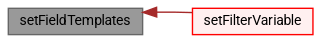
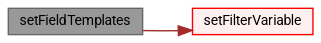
edge "setFilterVariable" -> "setFieldTemplates": reversed
